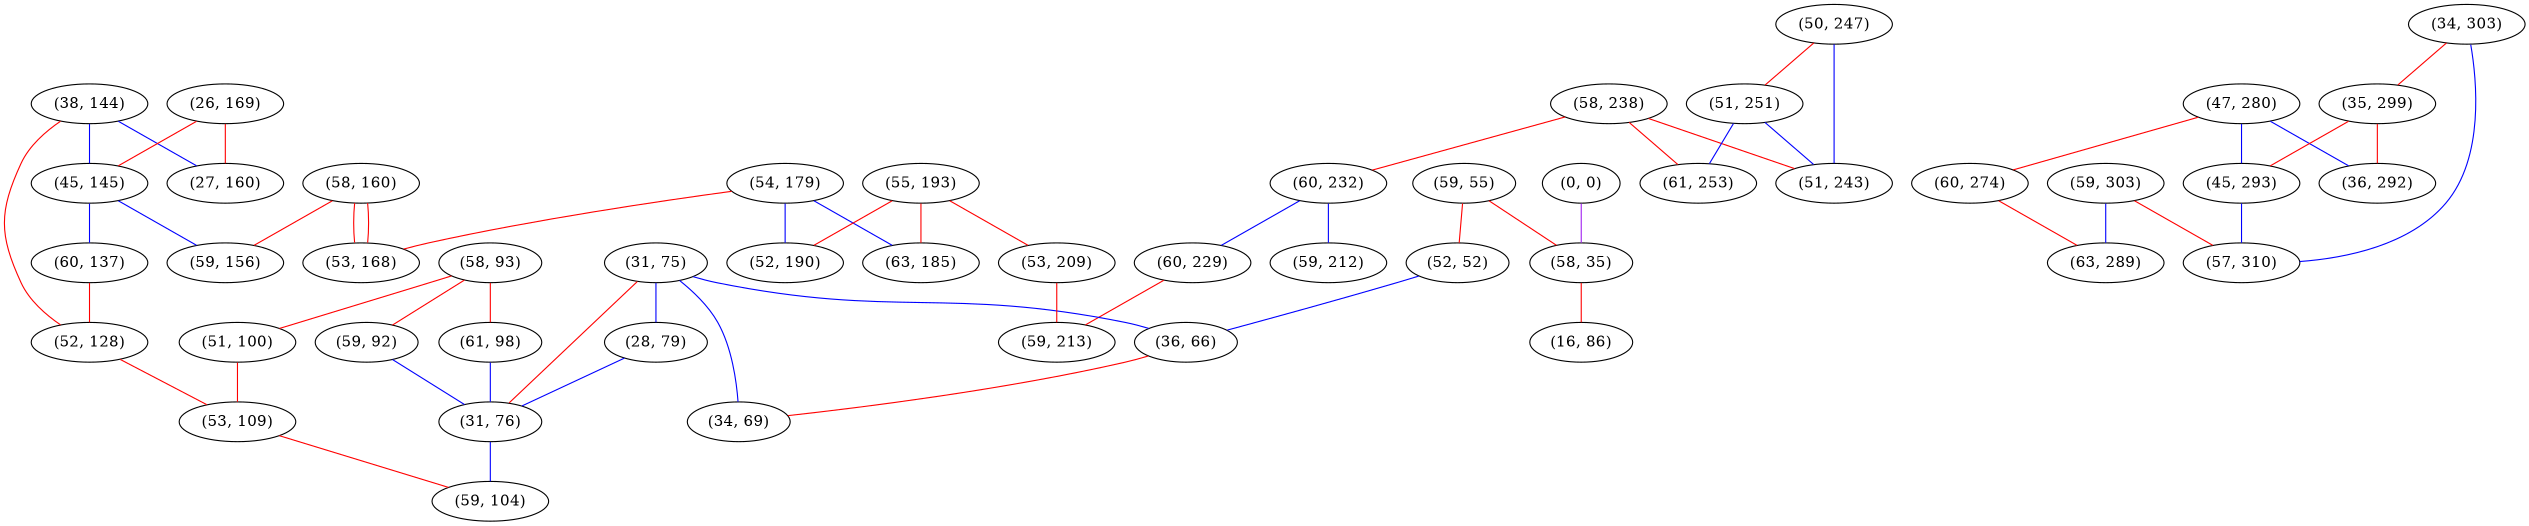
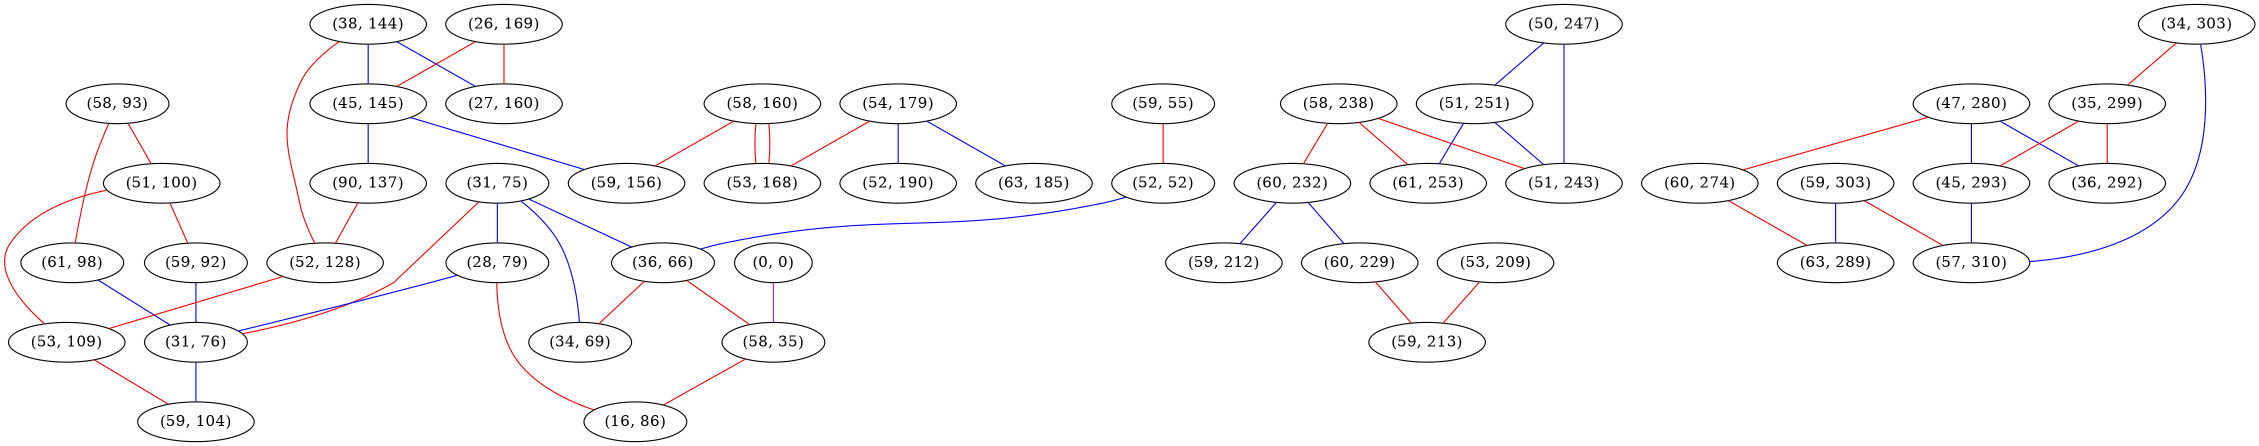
edge "(50, 247)" -- "(51, 251)": color red -> blue
node "(55, 193)": removed
edge "(59, 55)" -- "(58, 35)": now "(36, 66)" -- "(58, 35)"
node "(60, 137)": label "(60, 137)" -> "(90, 137)"
edge "(58, 93)" -- "(59, 92)": now "(51, 100)" -- "(59, 92)"
edge "(28, 79)" -- "(16, 86)": added
